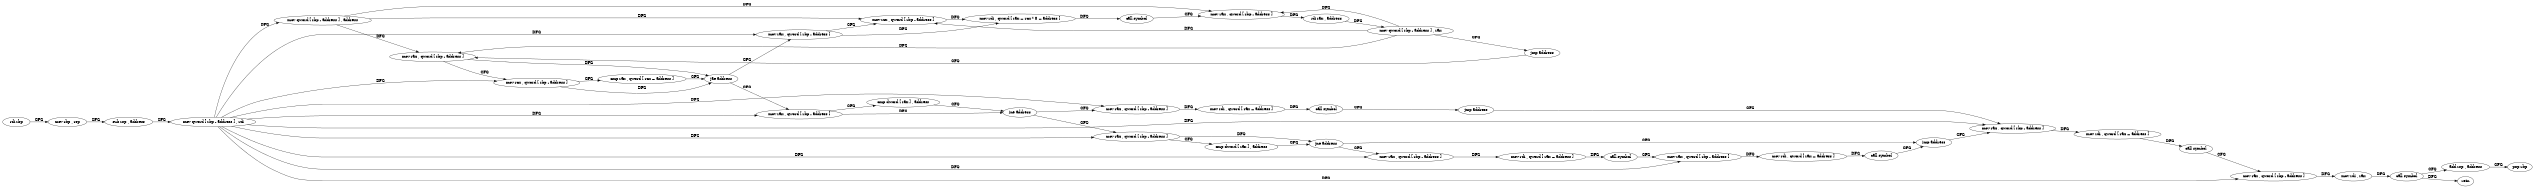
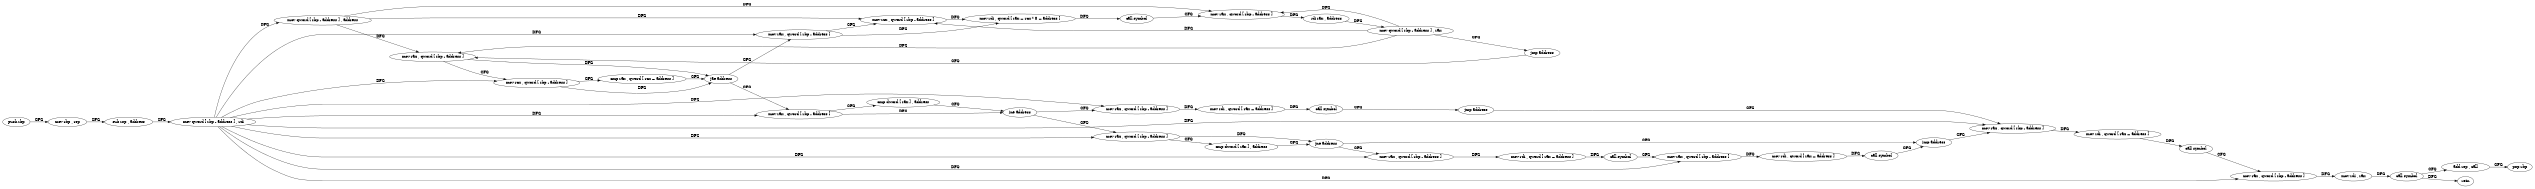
node "rdi rbp": label "rdi rbp" -> "push rbp"
node "add rsp , address": label "add rsp , address" -> "add rsp , call"
